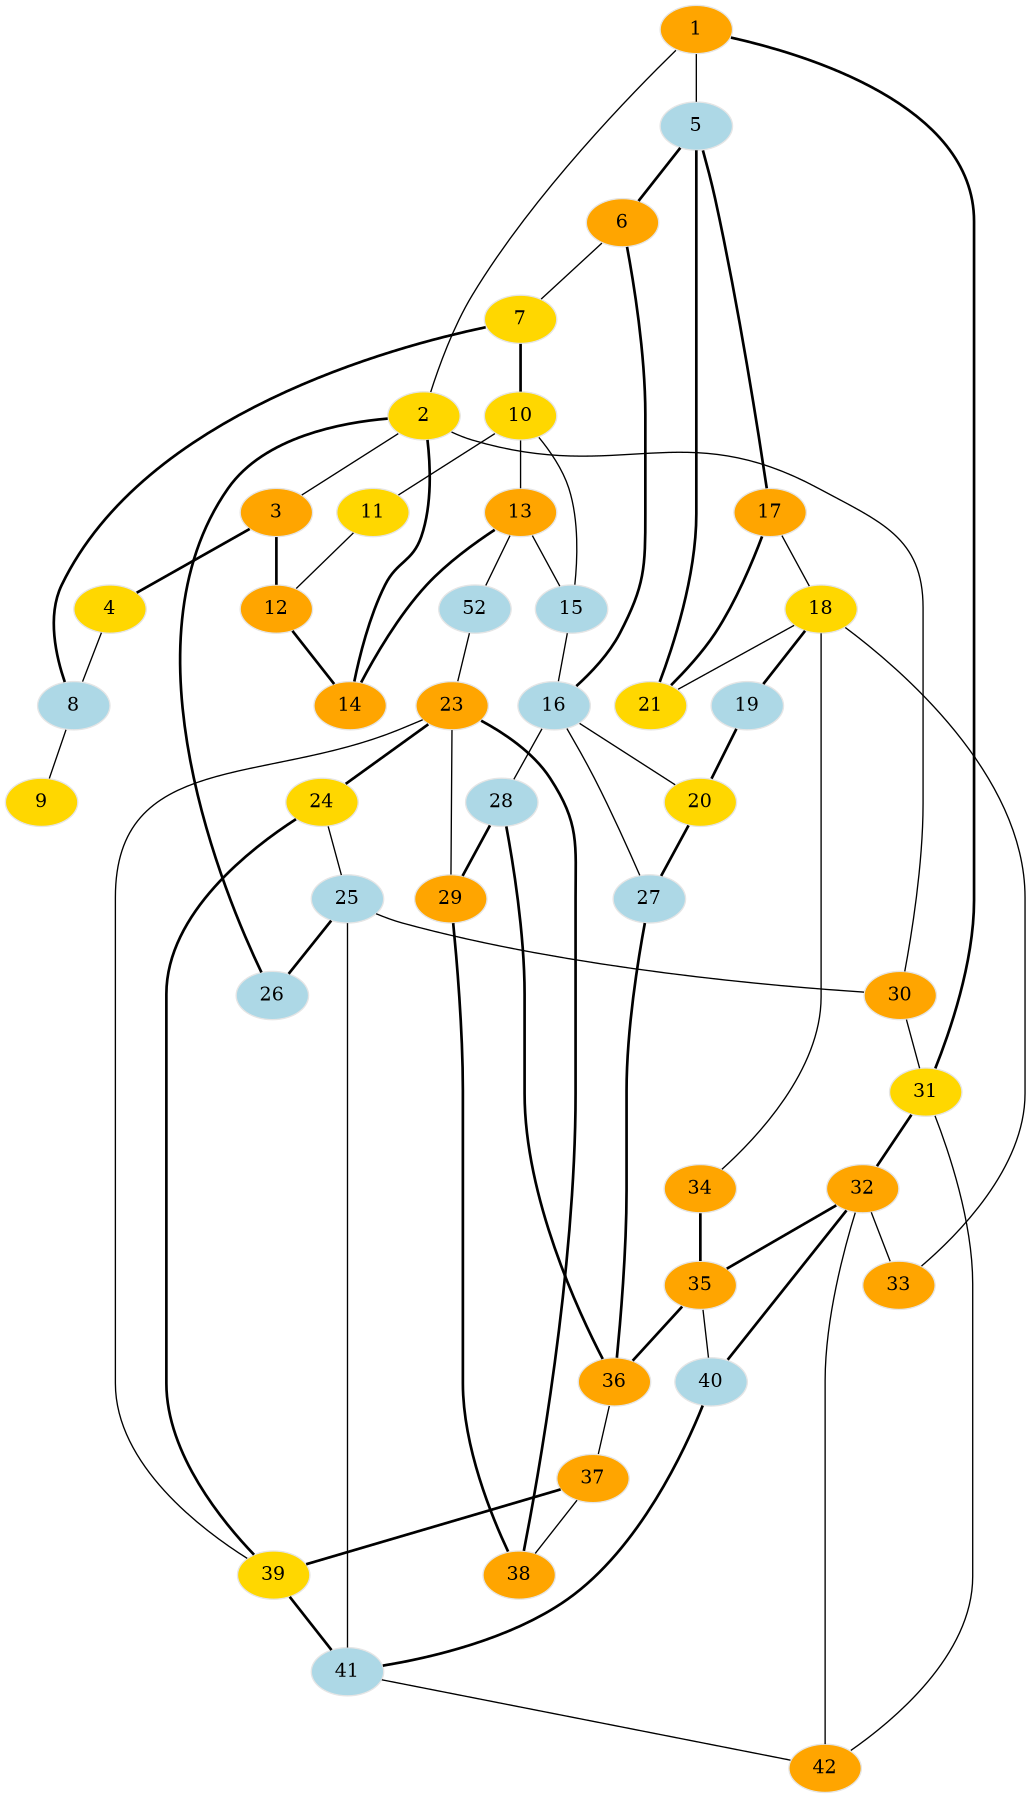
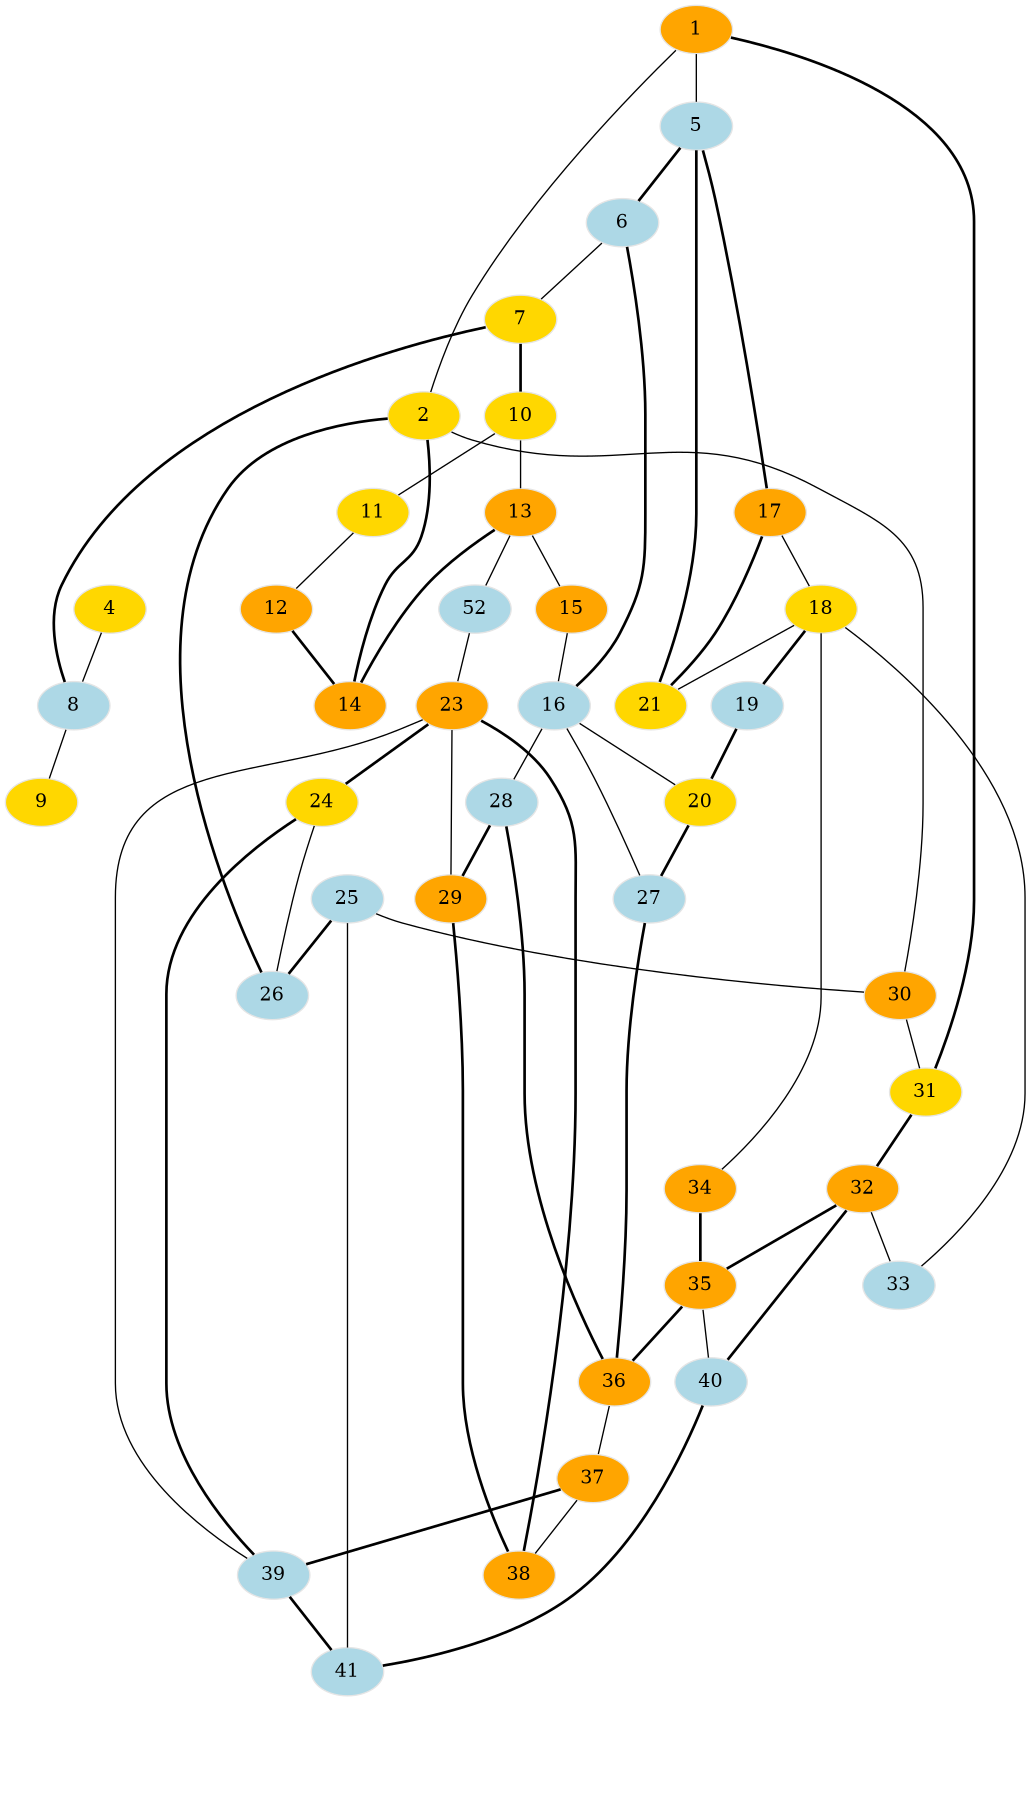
node "6": fillcolor orange -> lightblue
edge "10" -- "15": removed
node "3": removed
node "15": fillcolor lightblue -> orange
edge "24" -- "25": now "24" -- "26"
node "33": fillcolor orange -> lightblue
node "39": fillcolor gold -> lightblue
node "42": removed
